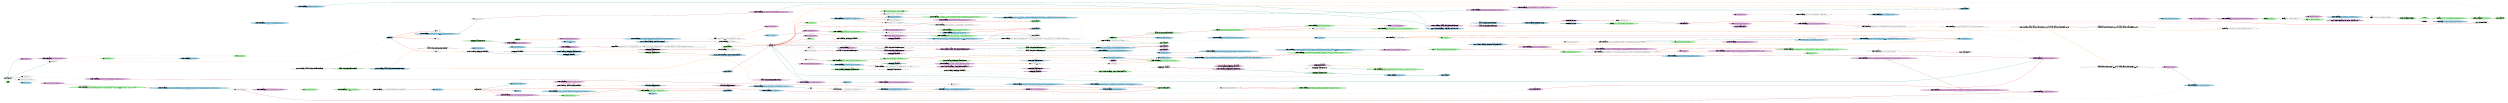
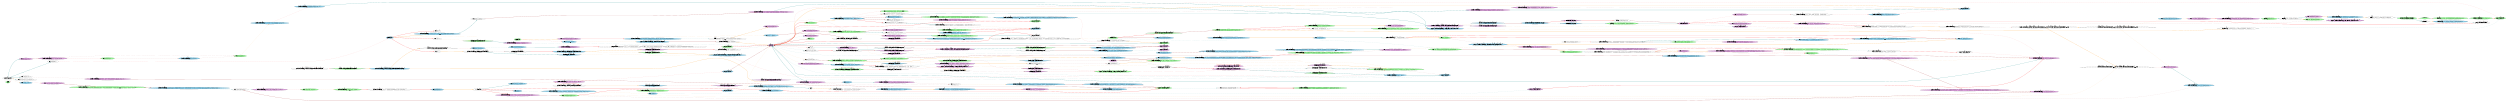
node "sunday friend hub": label "sunday friend hub" -> "在周日 friend hub"
